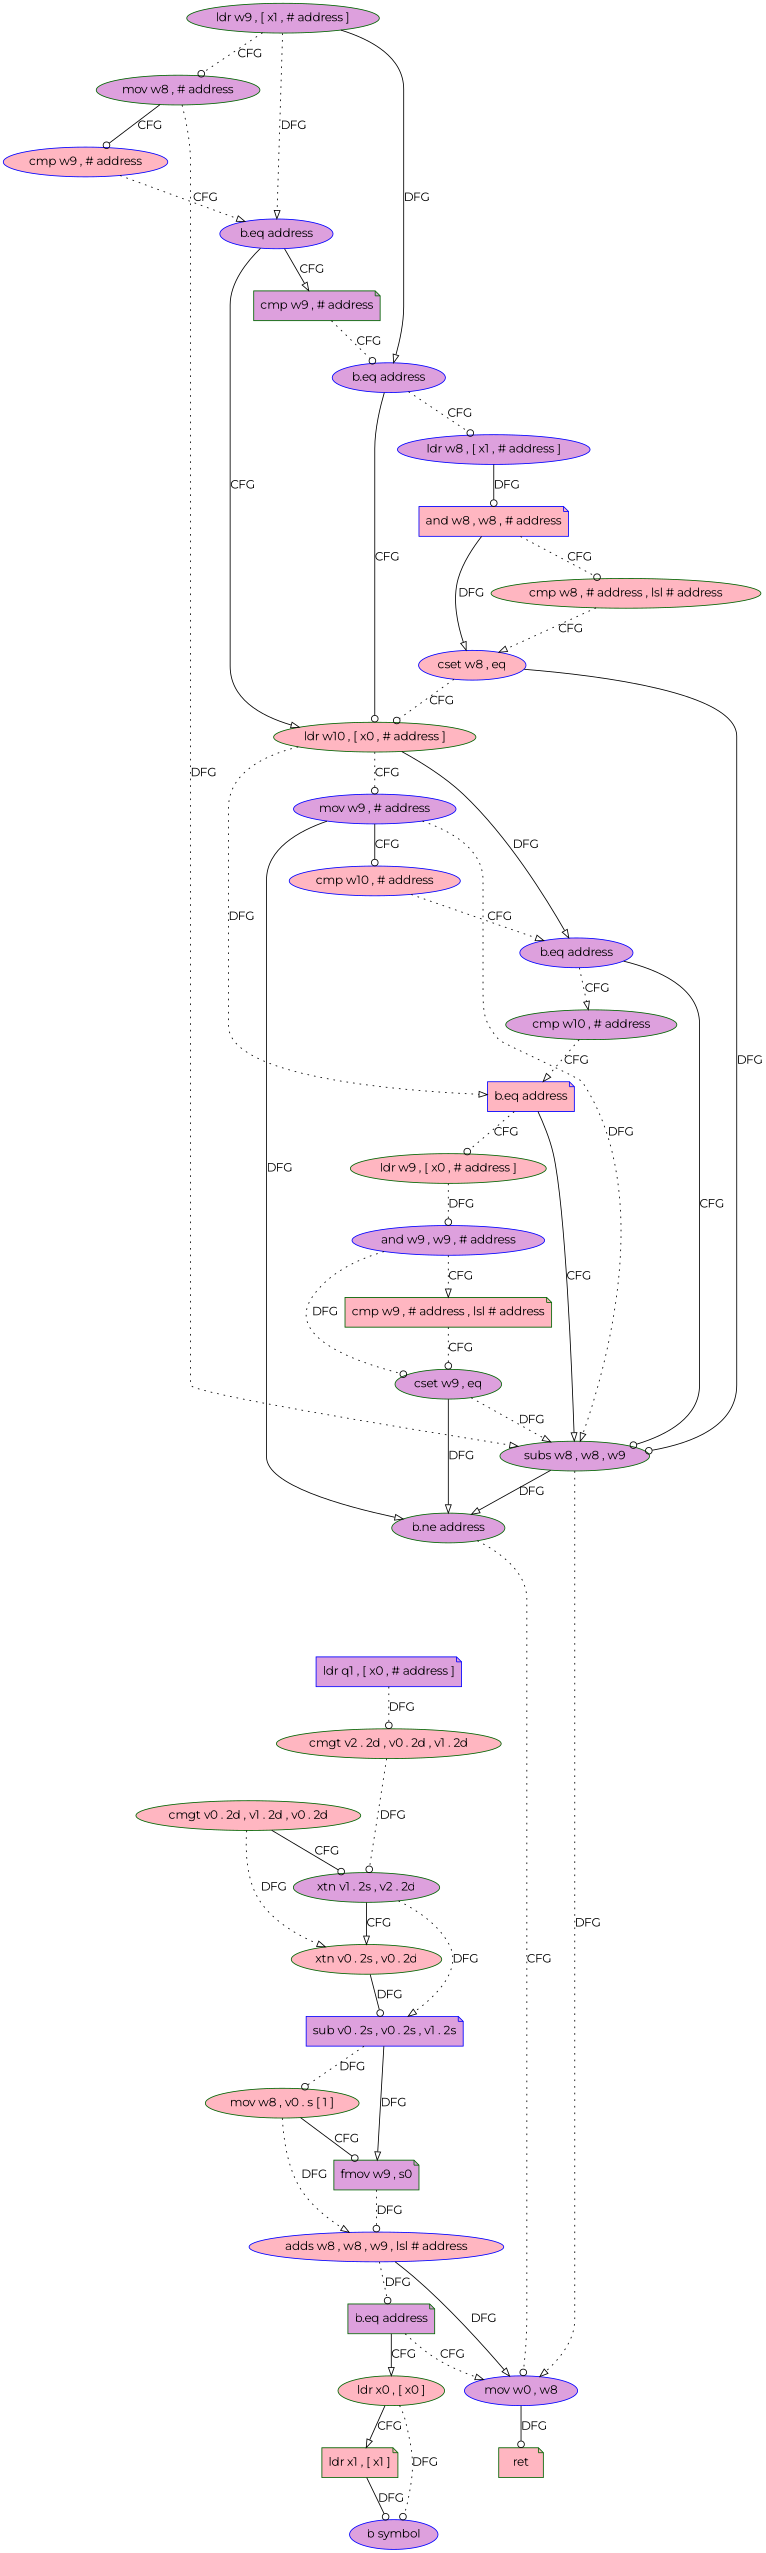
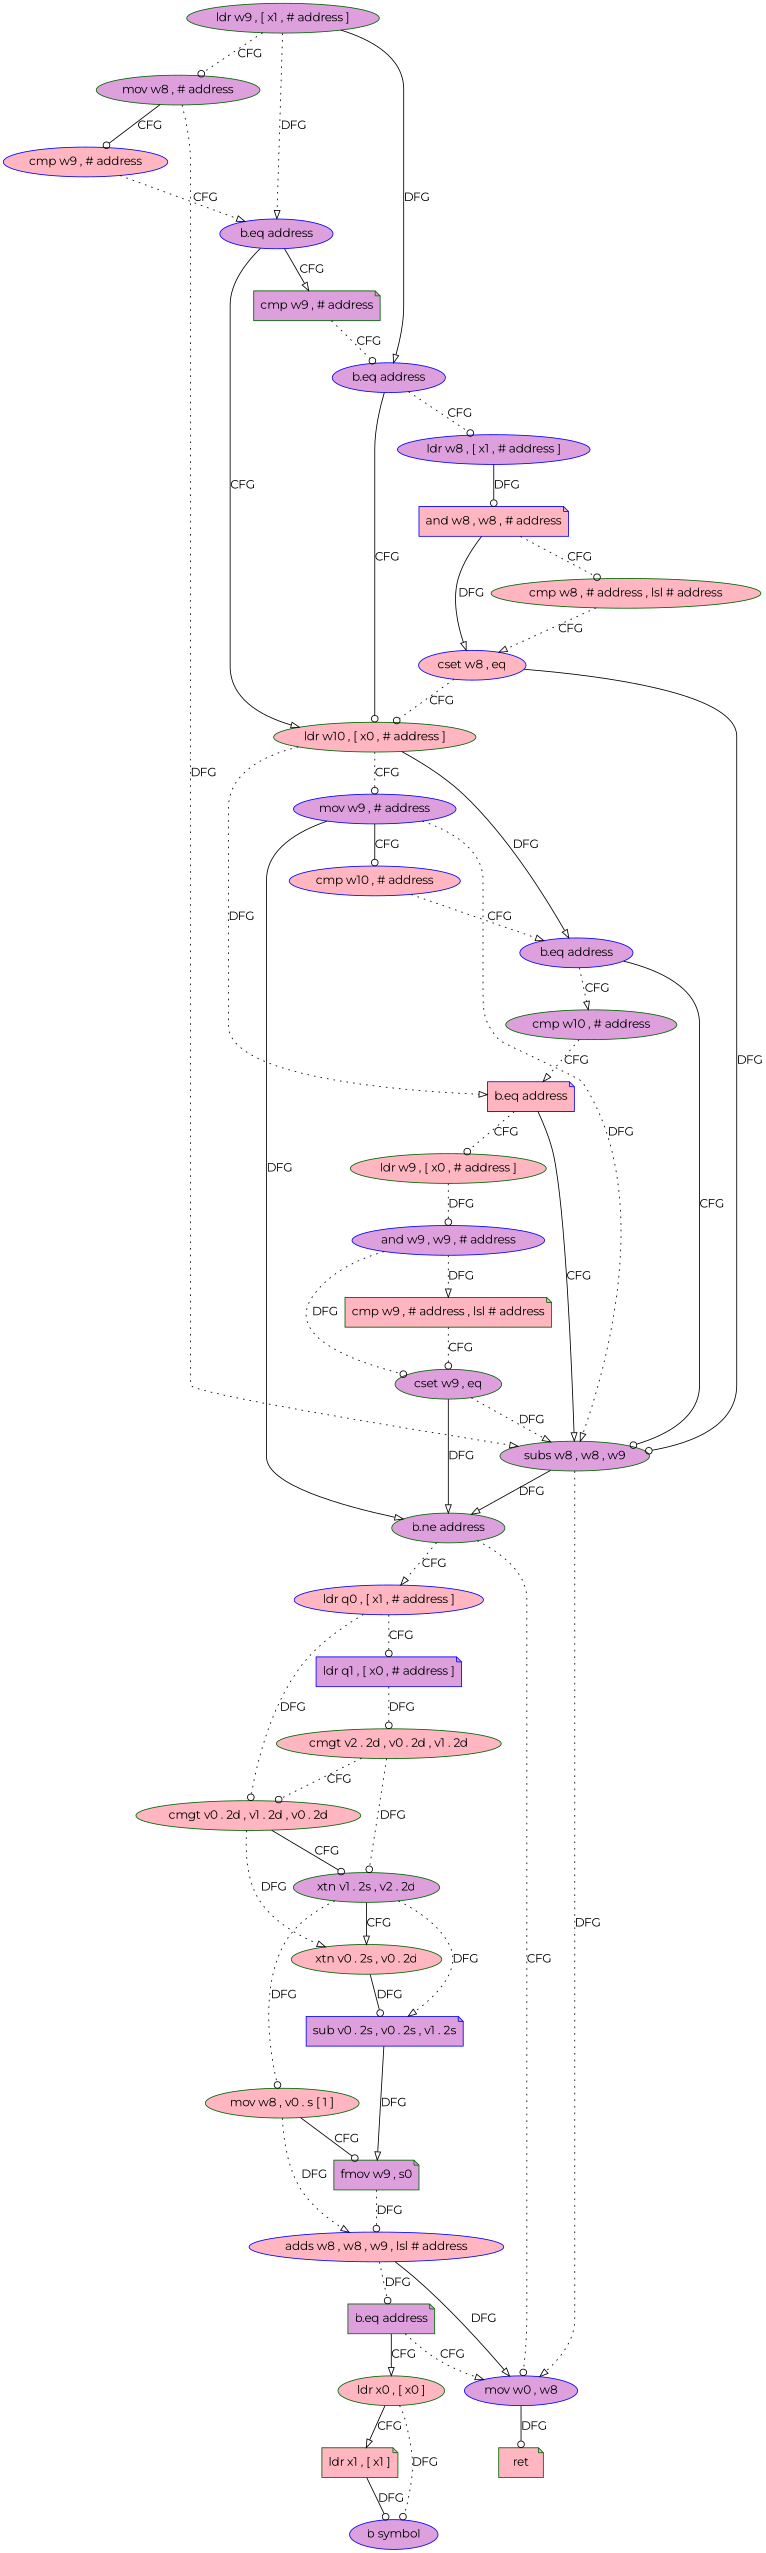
edge "and w9 , w9 , # address" -> "cmp w9 , # address , lsl # address": label "CFG" -> "DFG"
node "ldr q0 , [ x1 , # address ]": added
edge "cmgt v2 . 2d , v0 . 2d , v1 . 2d" -> "cmgt v0 . 2d , v1 . 2d , v0 . 2d": added, label "CFG"
edge "sub v0 . 2s , v0 . 2s , v1 . 2s" -> "mov w8 , v0 . s [ 1 ]": now "xtn v1 . 2s , v2 . 2d" -> "mov w8 , v0 . s [ 1 ]"
